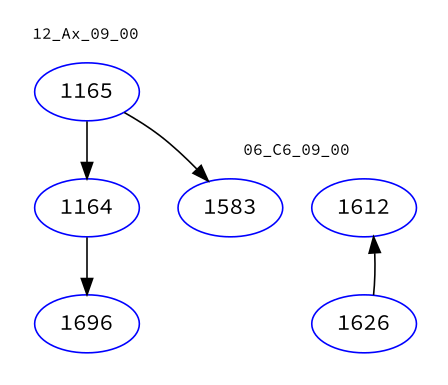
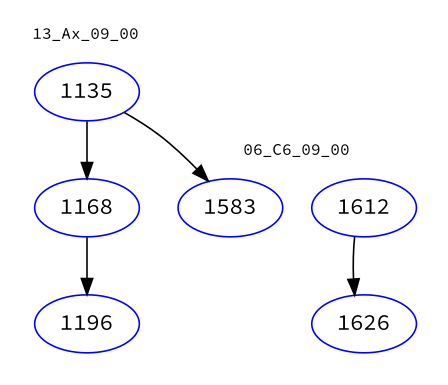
cluster "12_Ax_09_00": label "12_Ax_09_00" -> "13_Ax_09_00"
node "1165": label "1165" -> "1135"
node "1164": label "1164" -> "1168"
edge "1626" -> "1612": reversed
node "1696": label "1696" -> "1196"
